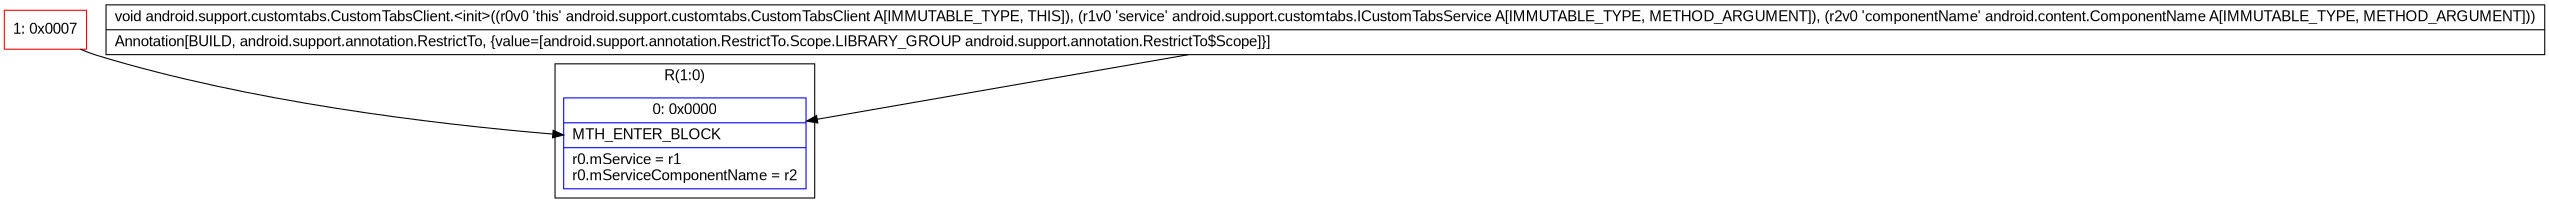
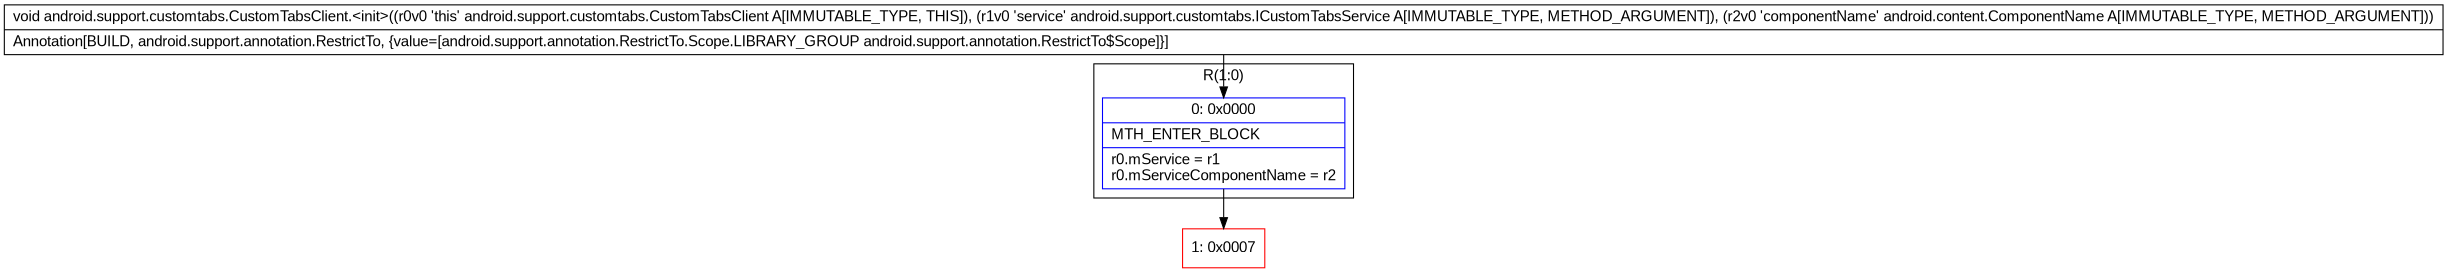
edge "1: 0x0007" -> "0: 0x0000": reversed
